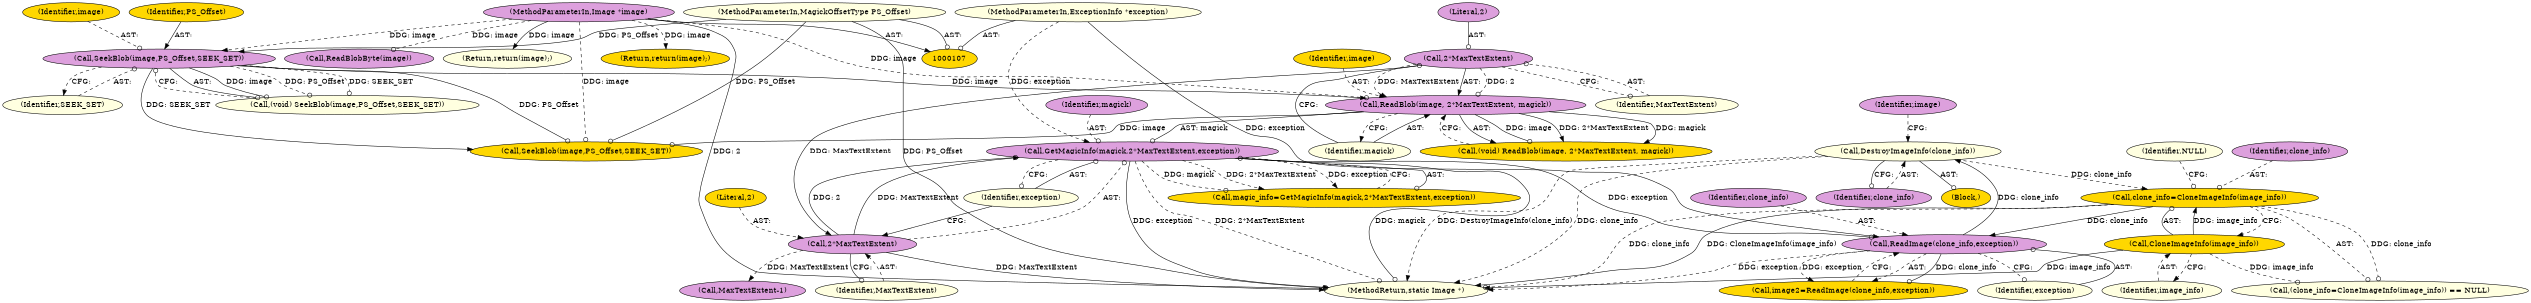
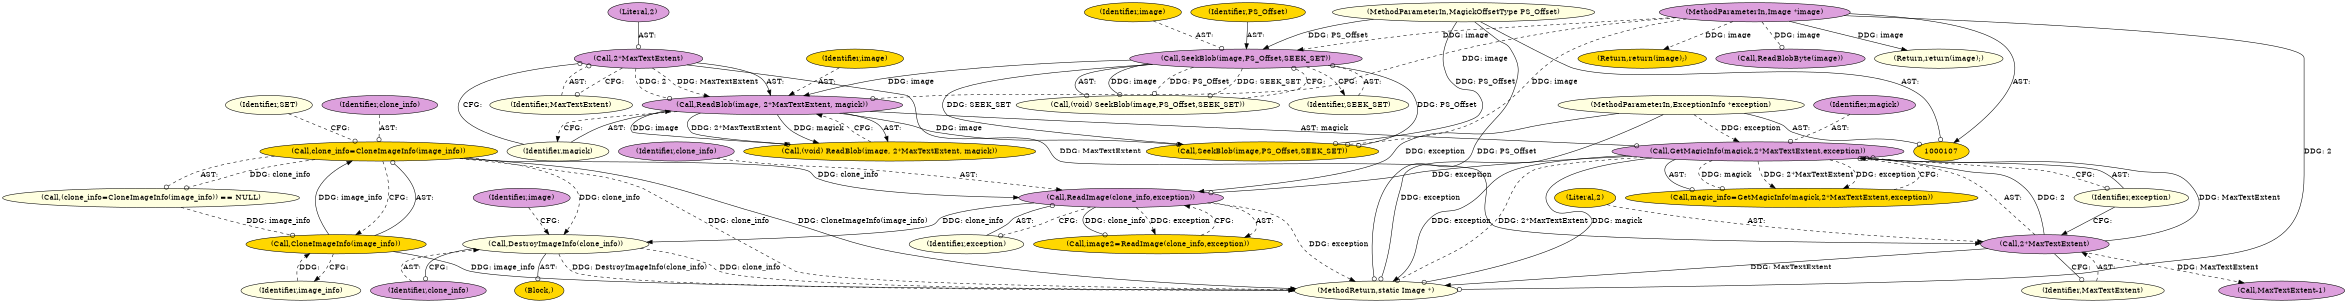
node "(Identifier,NULL)": label "(Identifier,NULL)" -> "(Identifier,SET)"
edge "(MethodParameterIn,ExceptionInfo *exception)" -> "(MethodReturn,static Image *)": added, label "DDG: exception"
edge "(Call,DestroyImageInfo(clone_info))" -> "(Call,clone_info=CloneImageInfo(image_info))": reversed
edge "(Identifier,image_info)" -> "(Call,CloneImageInfo(image_info))": label "AST: " -> "DDG: "
edge "(Call,CloneImageInfo(image_info))" -> "(Call,(clone_info=CloneImageInfo(image_info)) == NULL)": reversed
